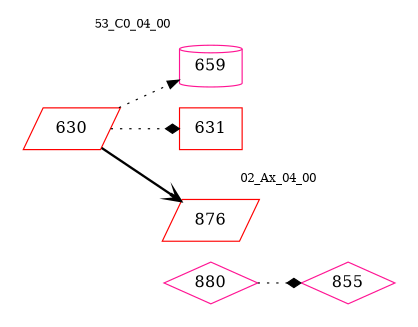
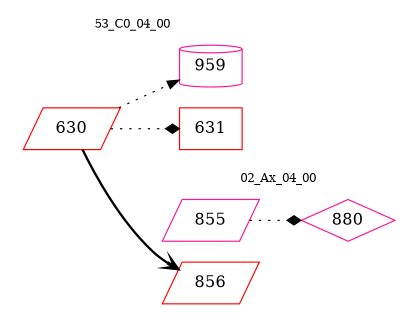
node "659": label "659" -> "959"
node "876": label "876" -> "856"
edge "880" -> "855": reversed
node "855": shape diamond -> parallelogram
